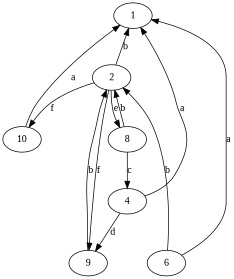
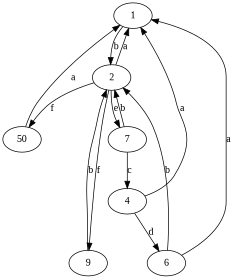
edge "1" -> "2": added, label "b"
edge "2" -> "1": label "b" -> "a"
node "10": label "10" -> "50"
node "8": label "8" -> "7"
edge "4" -> "9": now "4" -> "6"
